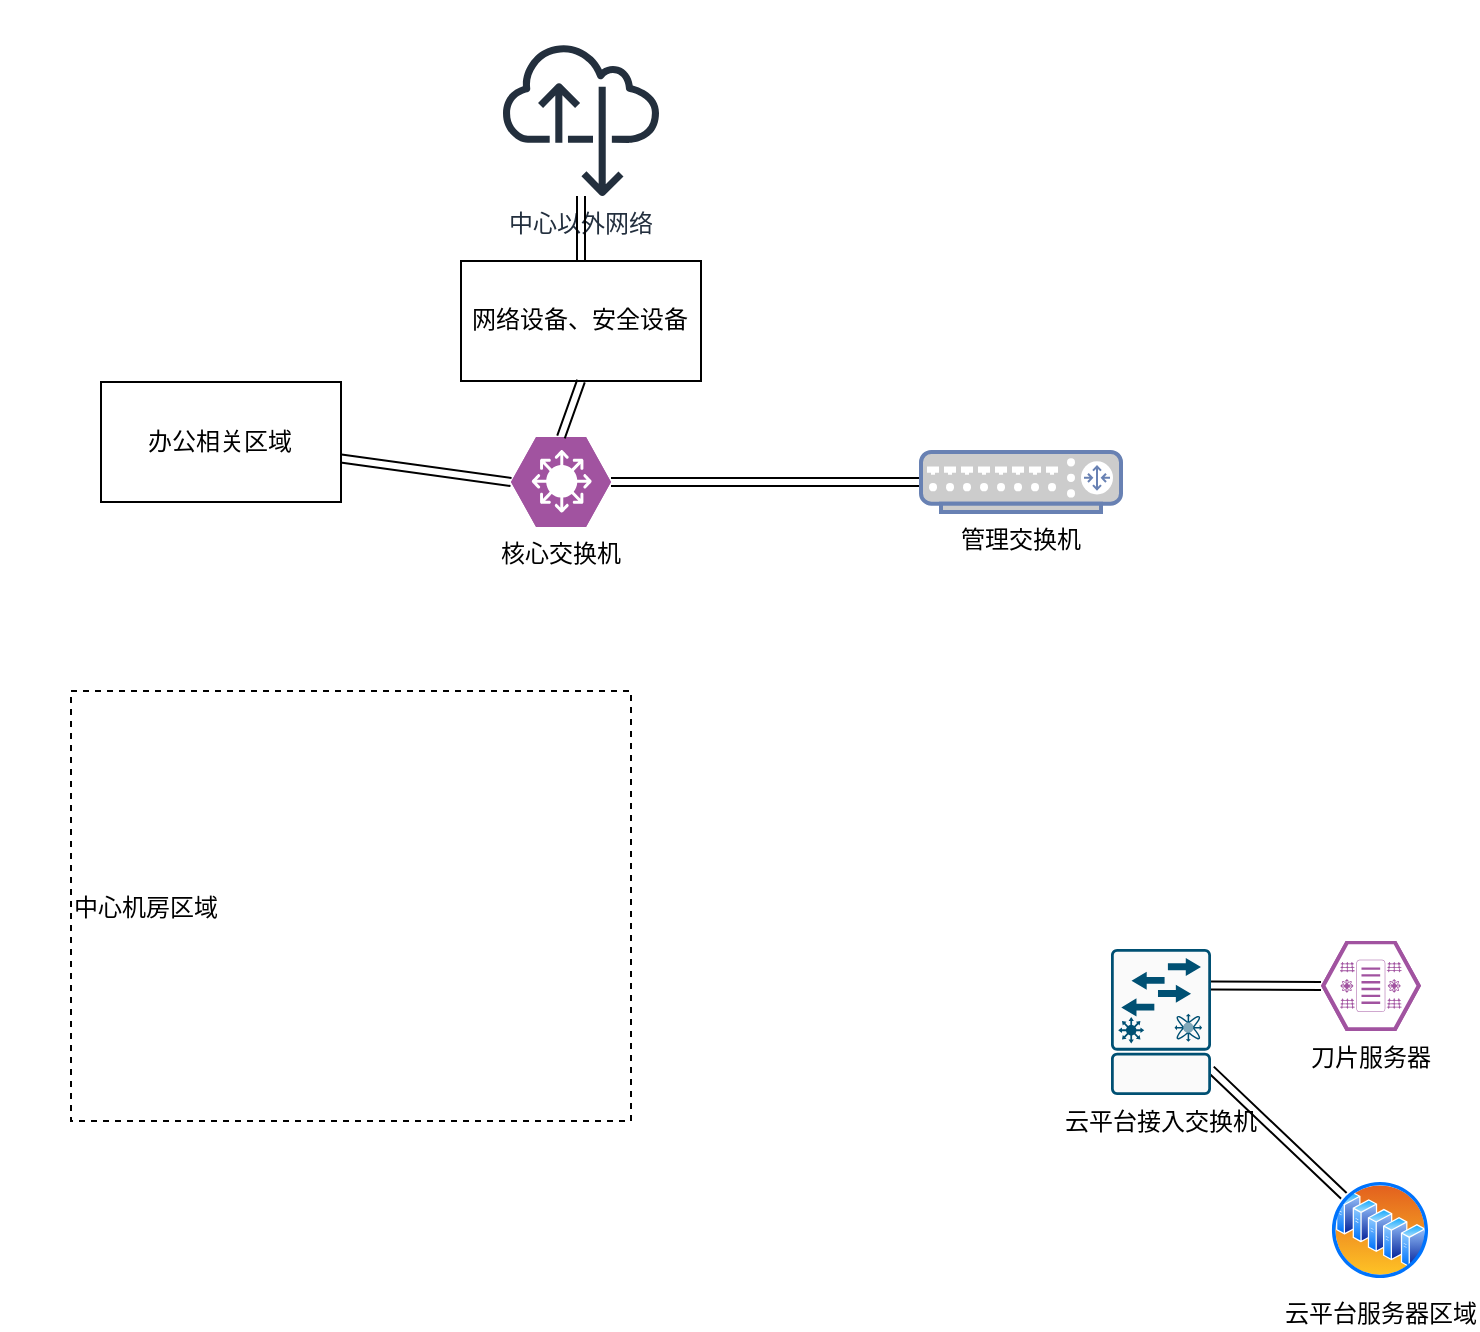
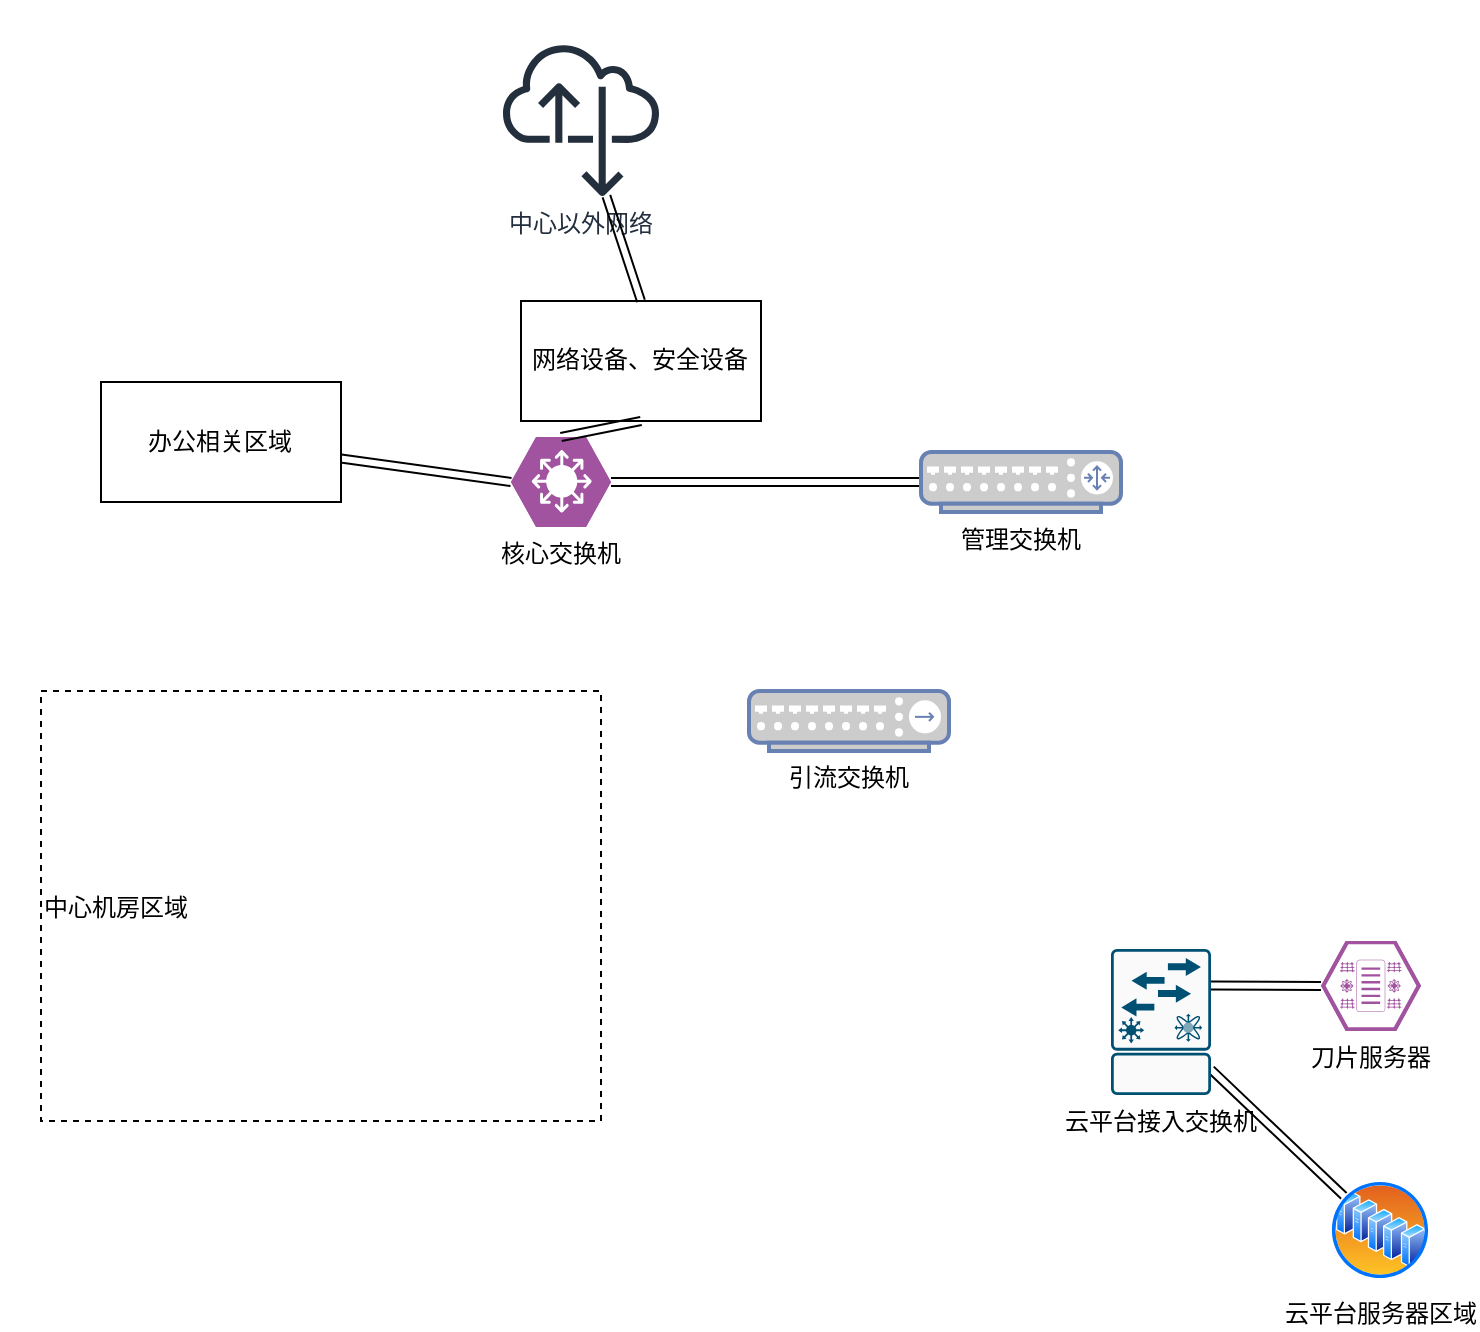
node "网络设备、安全设备": moved (581, 321) -> (641, 361)
node "引流交换机": added
node "中心机房区域": moved (351, 906) -> (321, 906)
